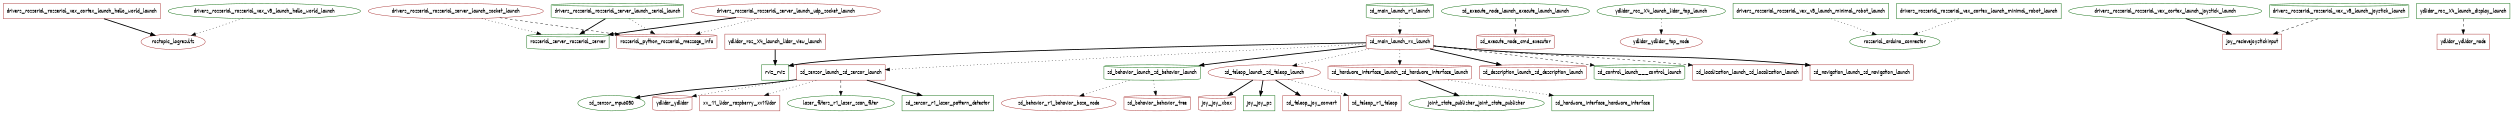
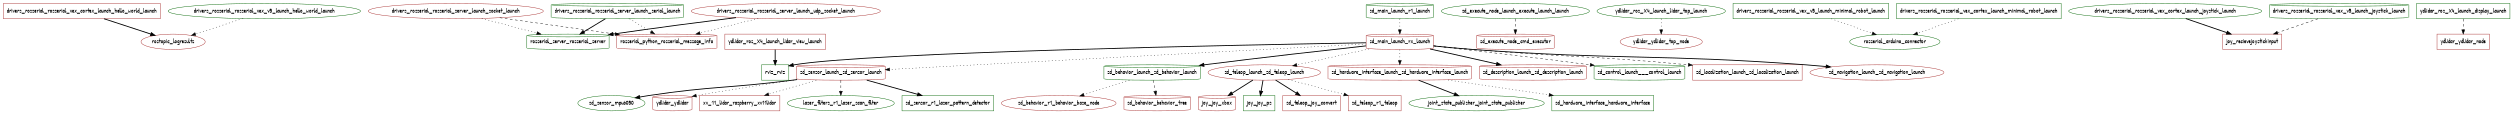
node "sd_sensor_launch_sd_sensor_launch": shape box -> cylinder
node "sd_navigation_launch_sd_navigation_launch": shape box -> ellipse
edge "sd_behavior_launch_sd_behavior_launch" -> "sd_behavior_behavior_tree": style dotted -> dashed
